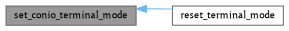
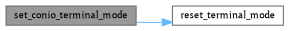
edge "reset_terminal_mode" -> "set_conio_terminal_mode": reversed
